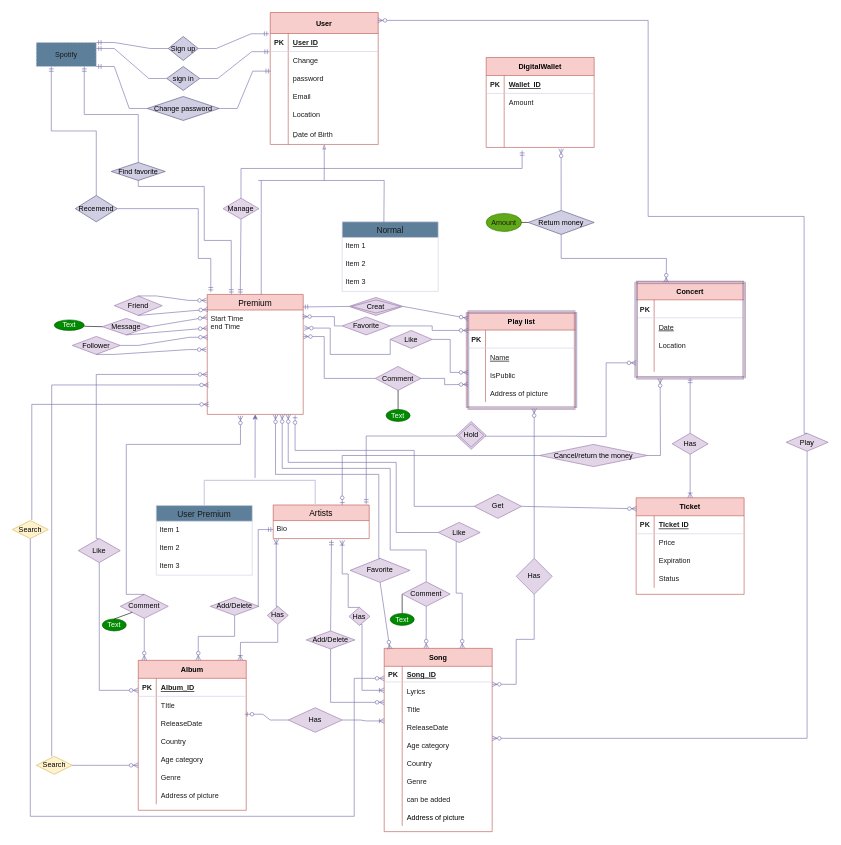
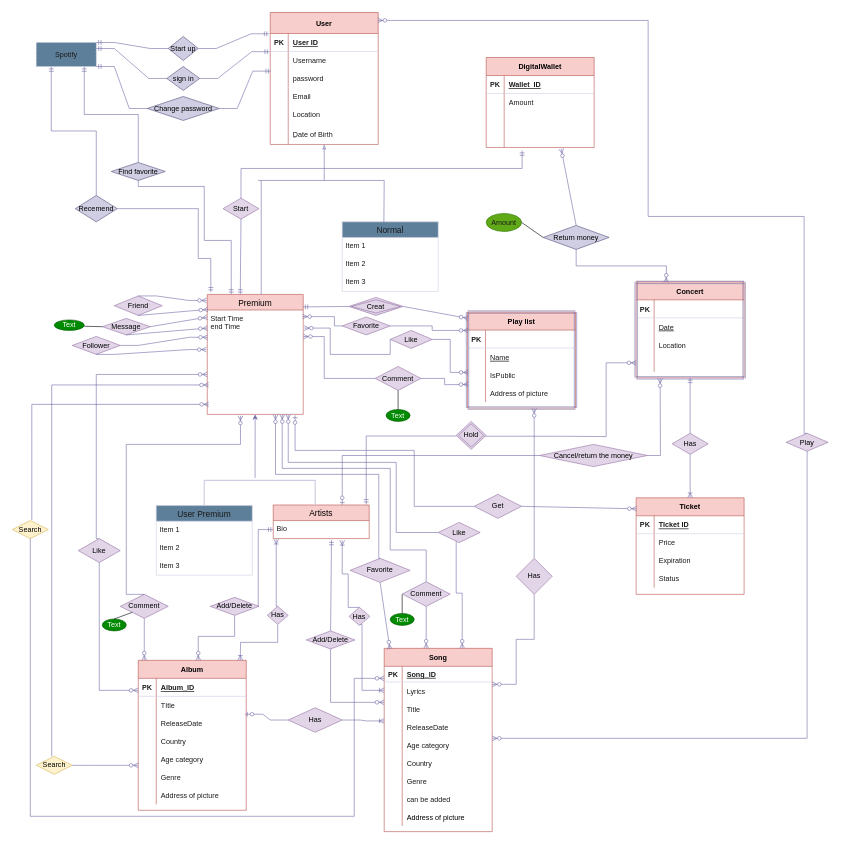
node "Sign up": label "Sign up" -> "Start up"
node "Change": label "Change" -> "Username"
node "Manage": label "Manage" -> "Start"
node "Return money": moved (561, 222) -> (576, 237)
